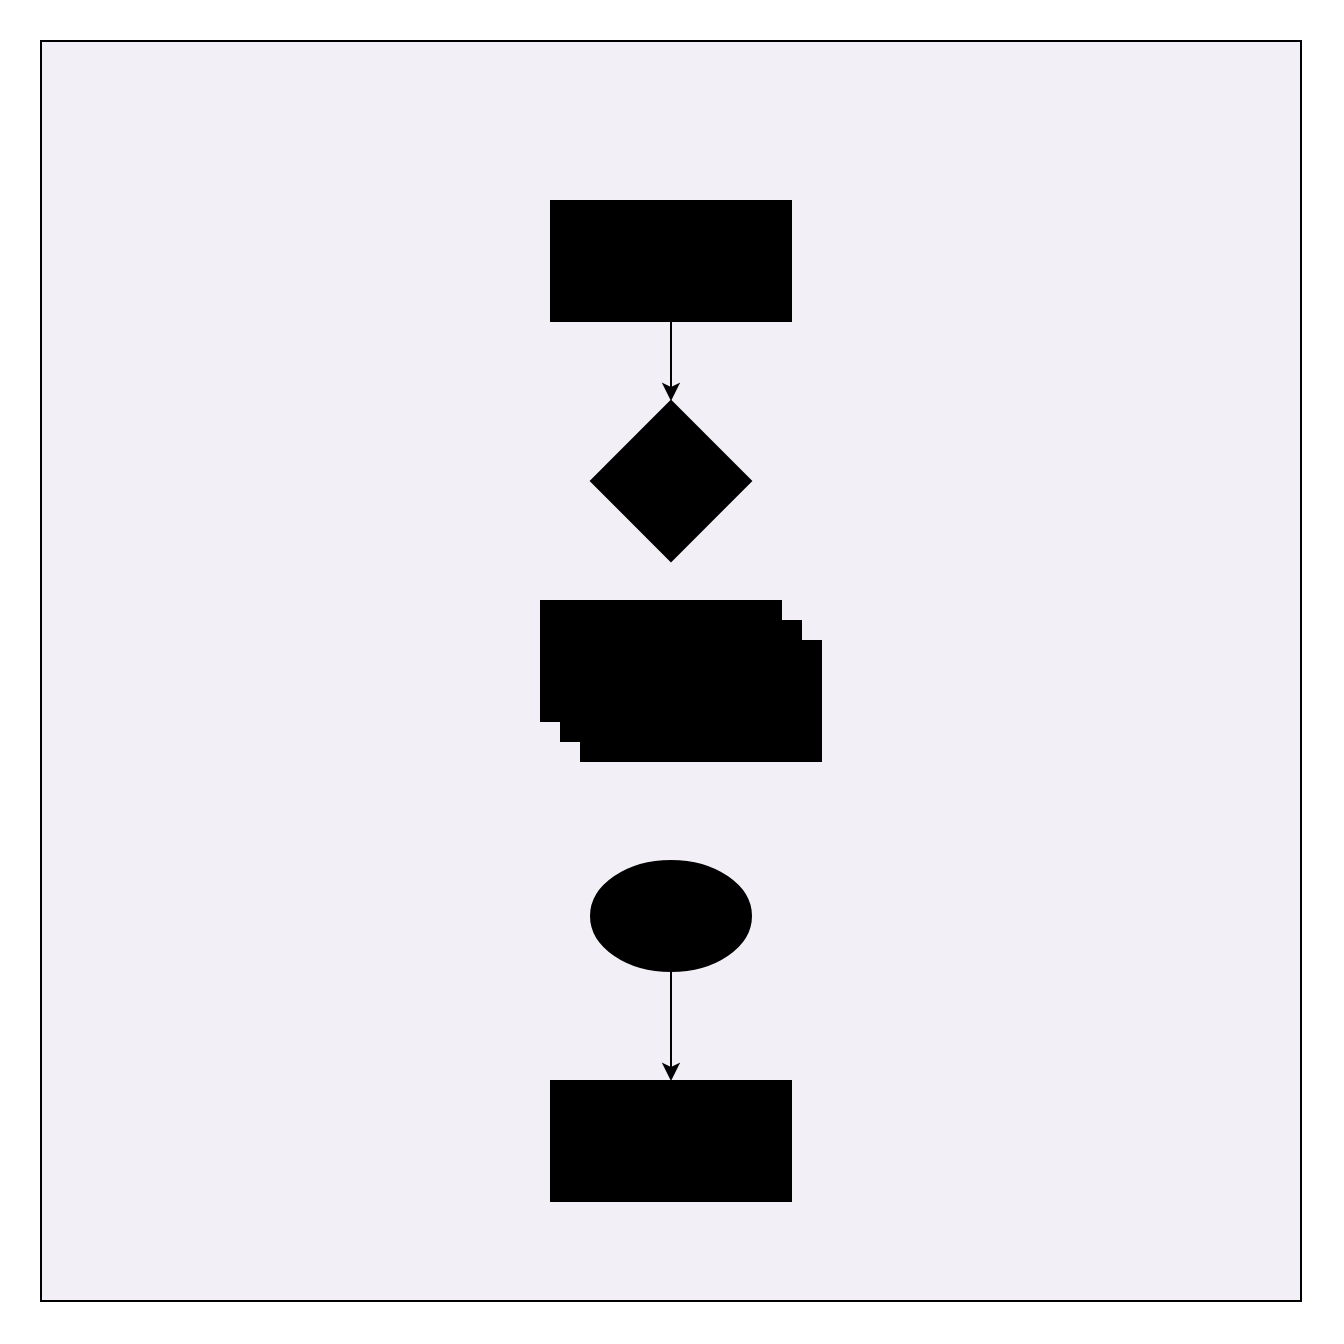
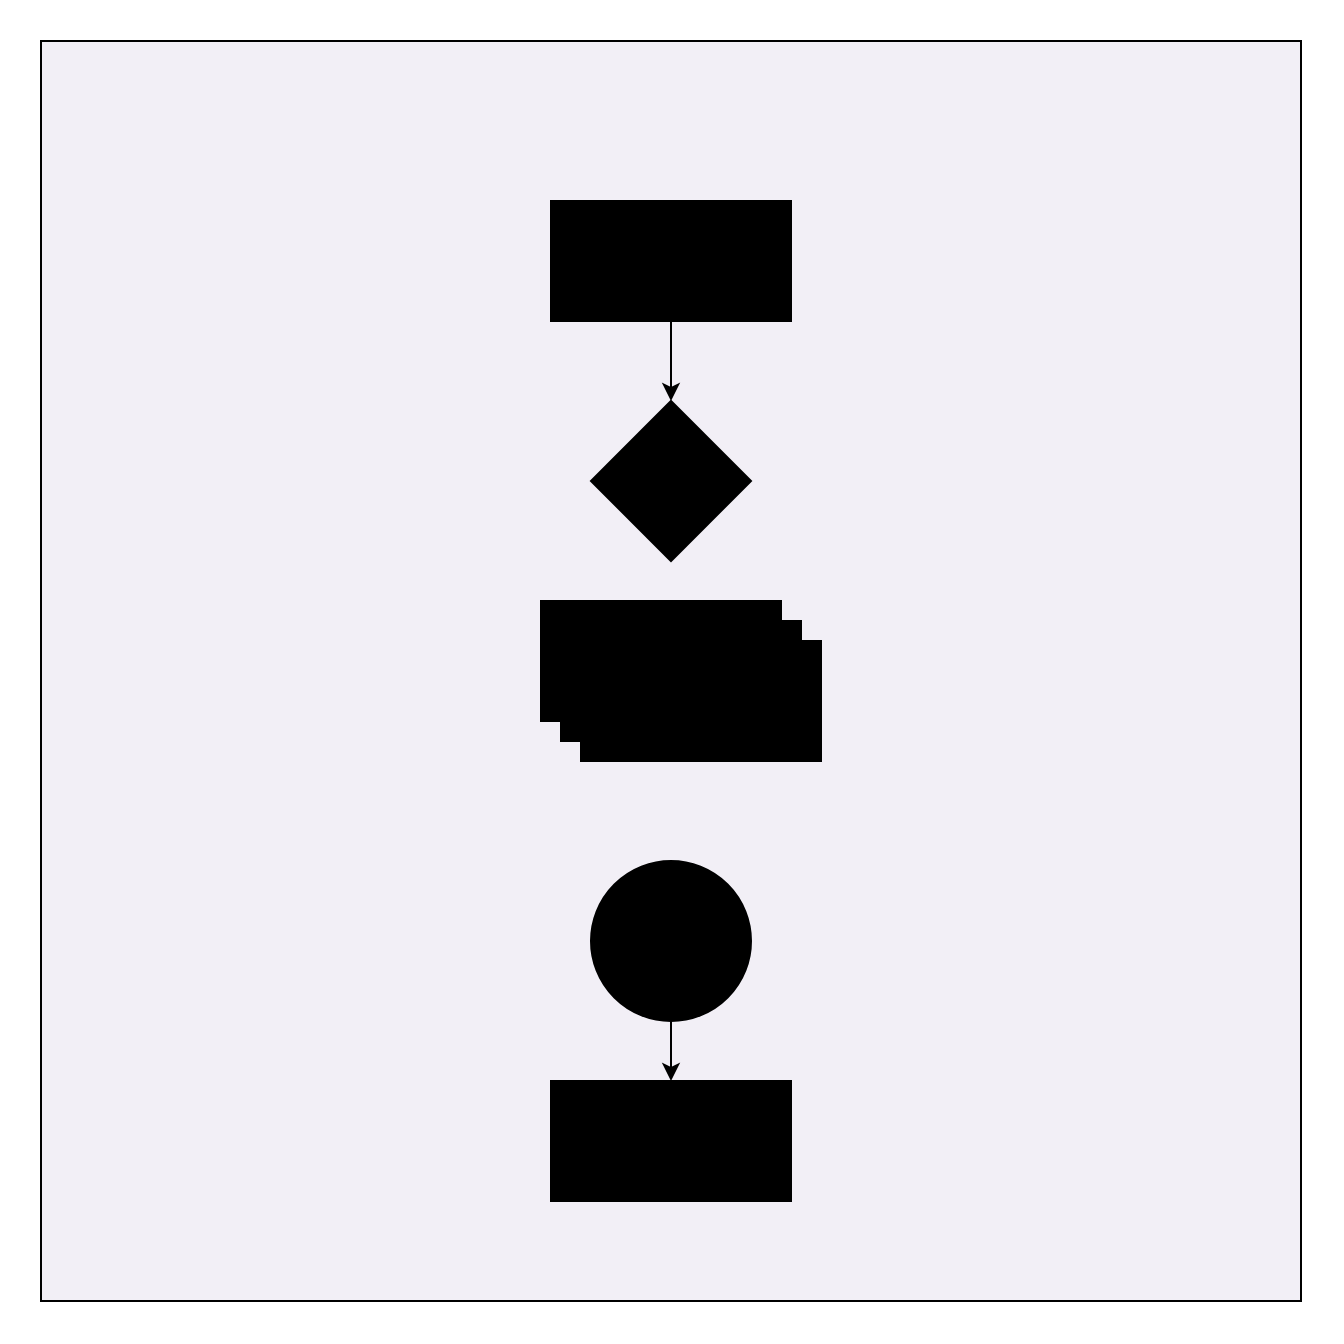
node "AND Closed": size 160x110 -> 160x160
